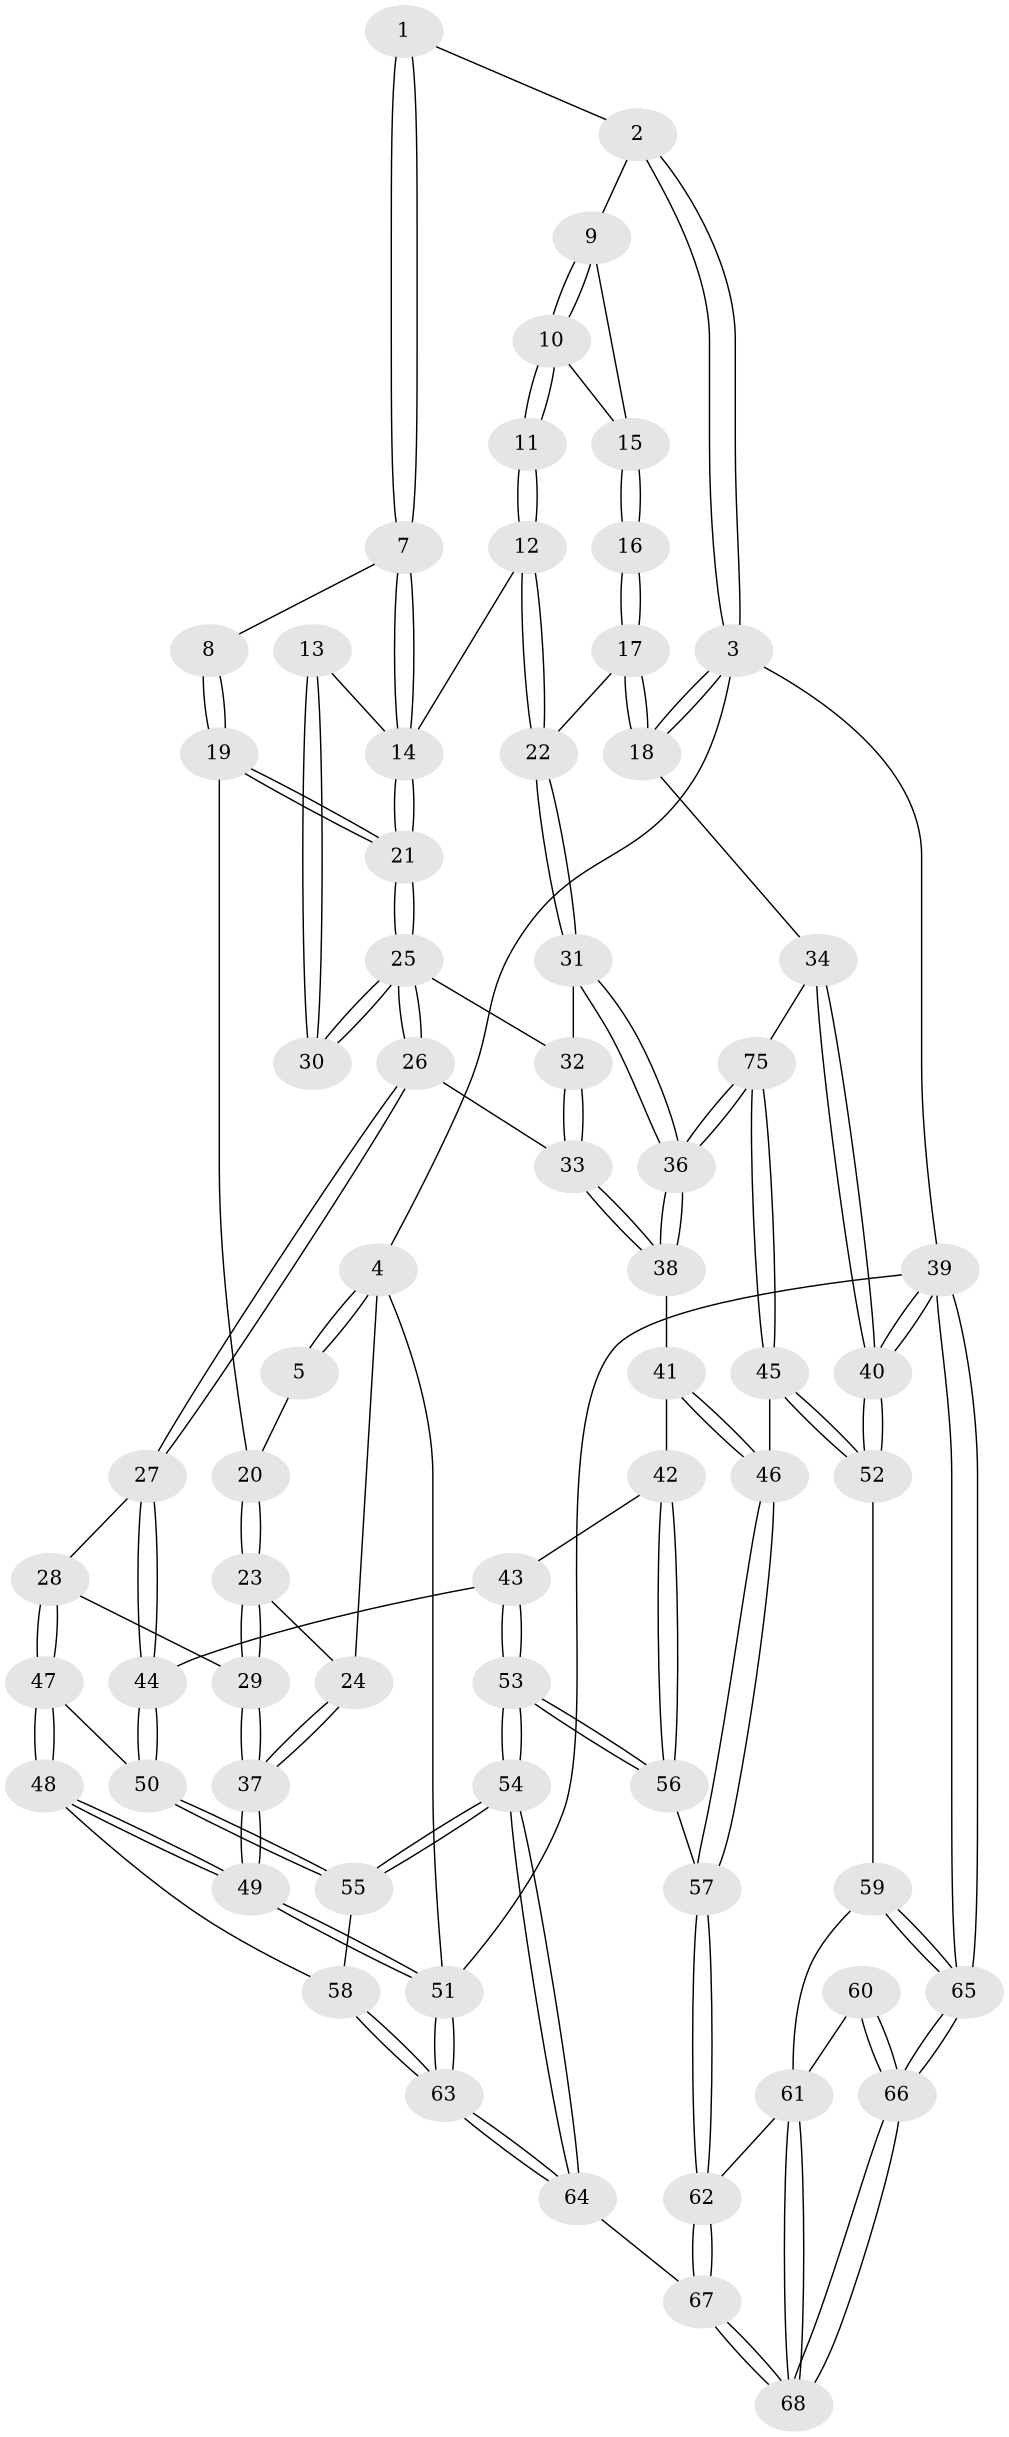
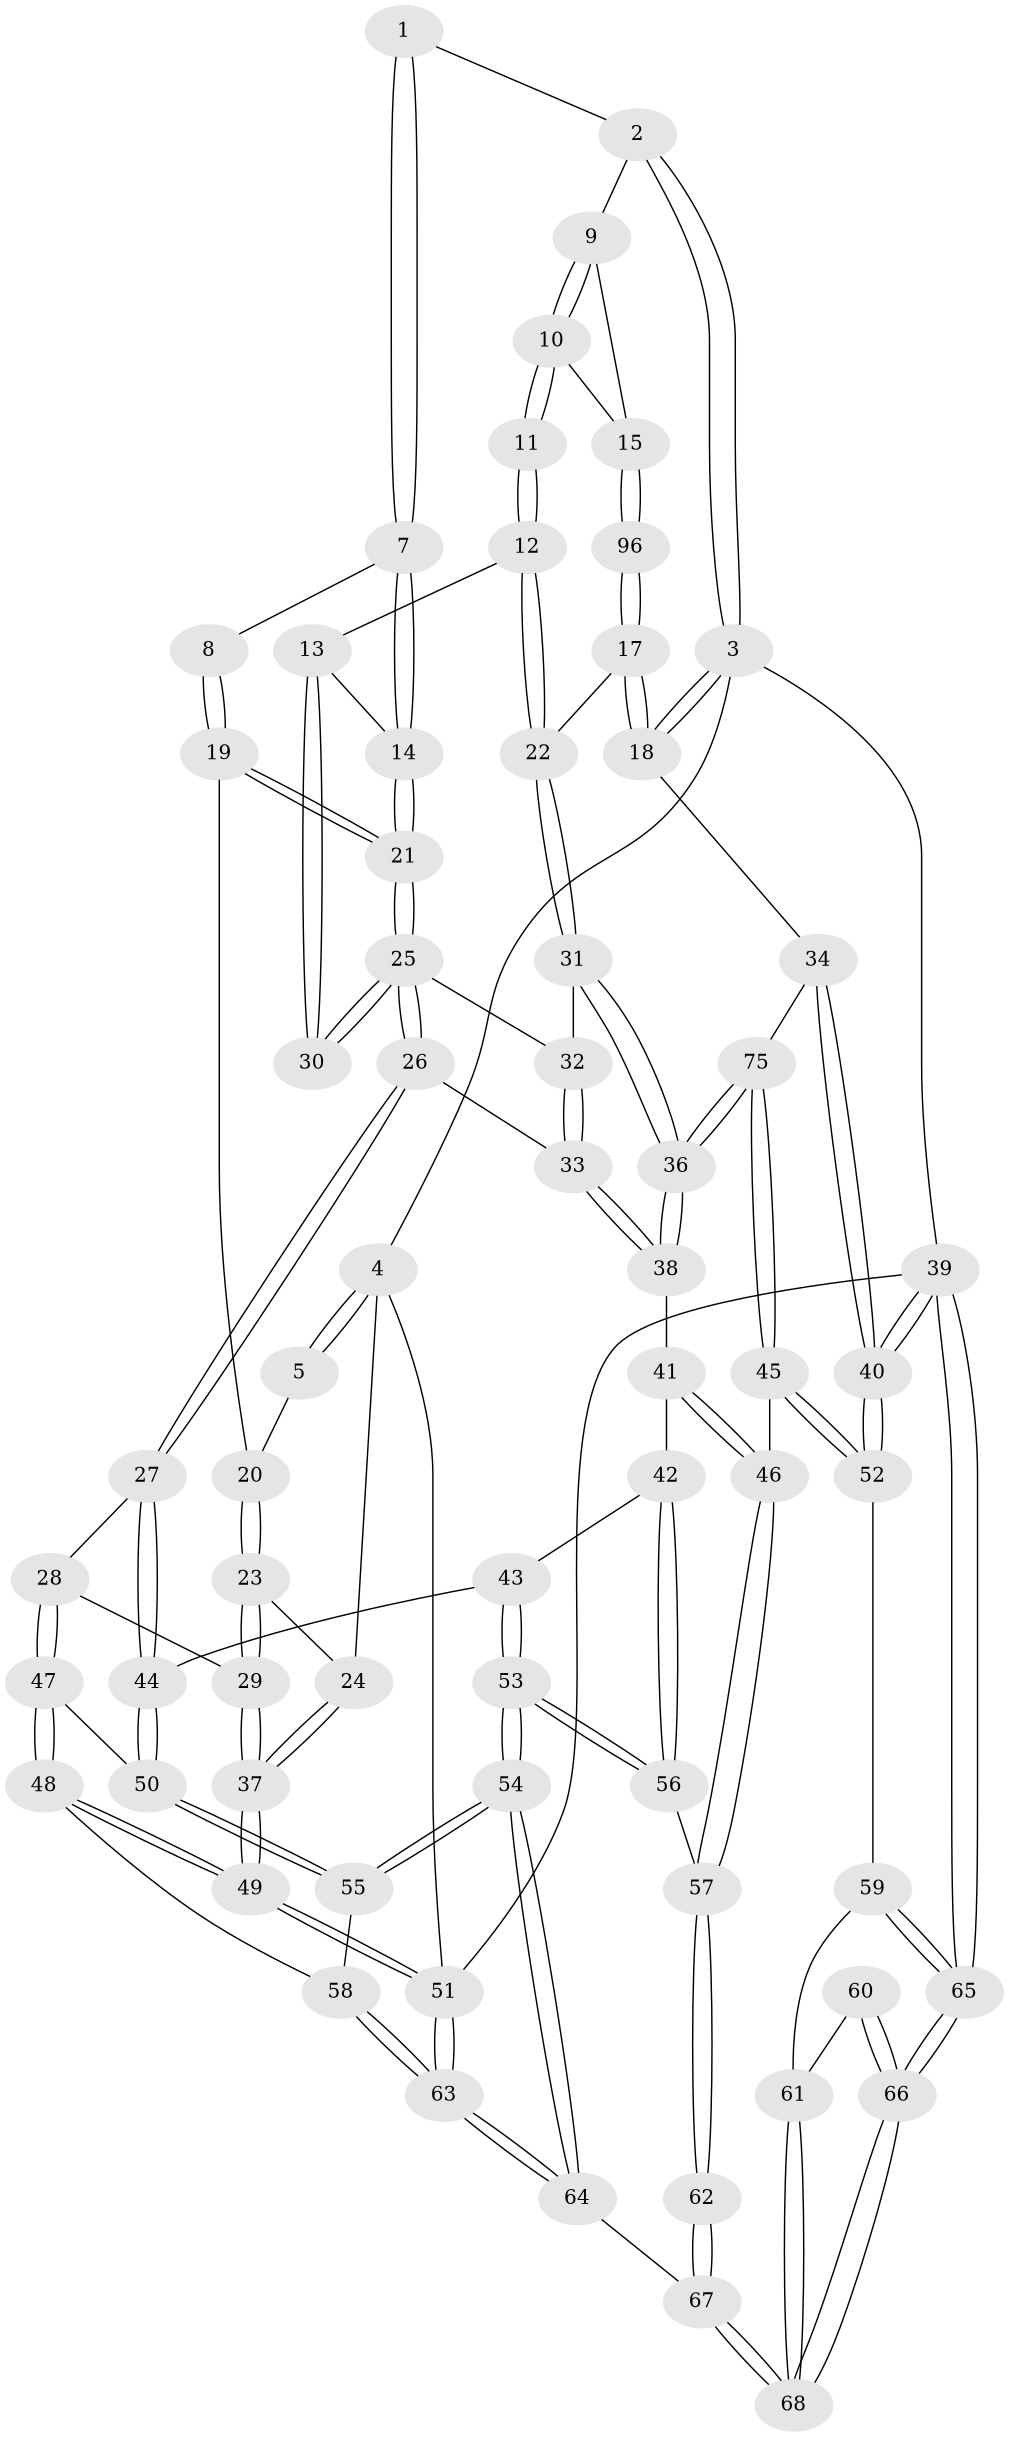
node "16": label "16" -> "96"
edge "12" -- "14": now "12" -- "13"
edge "61" -- "62": removed
